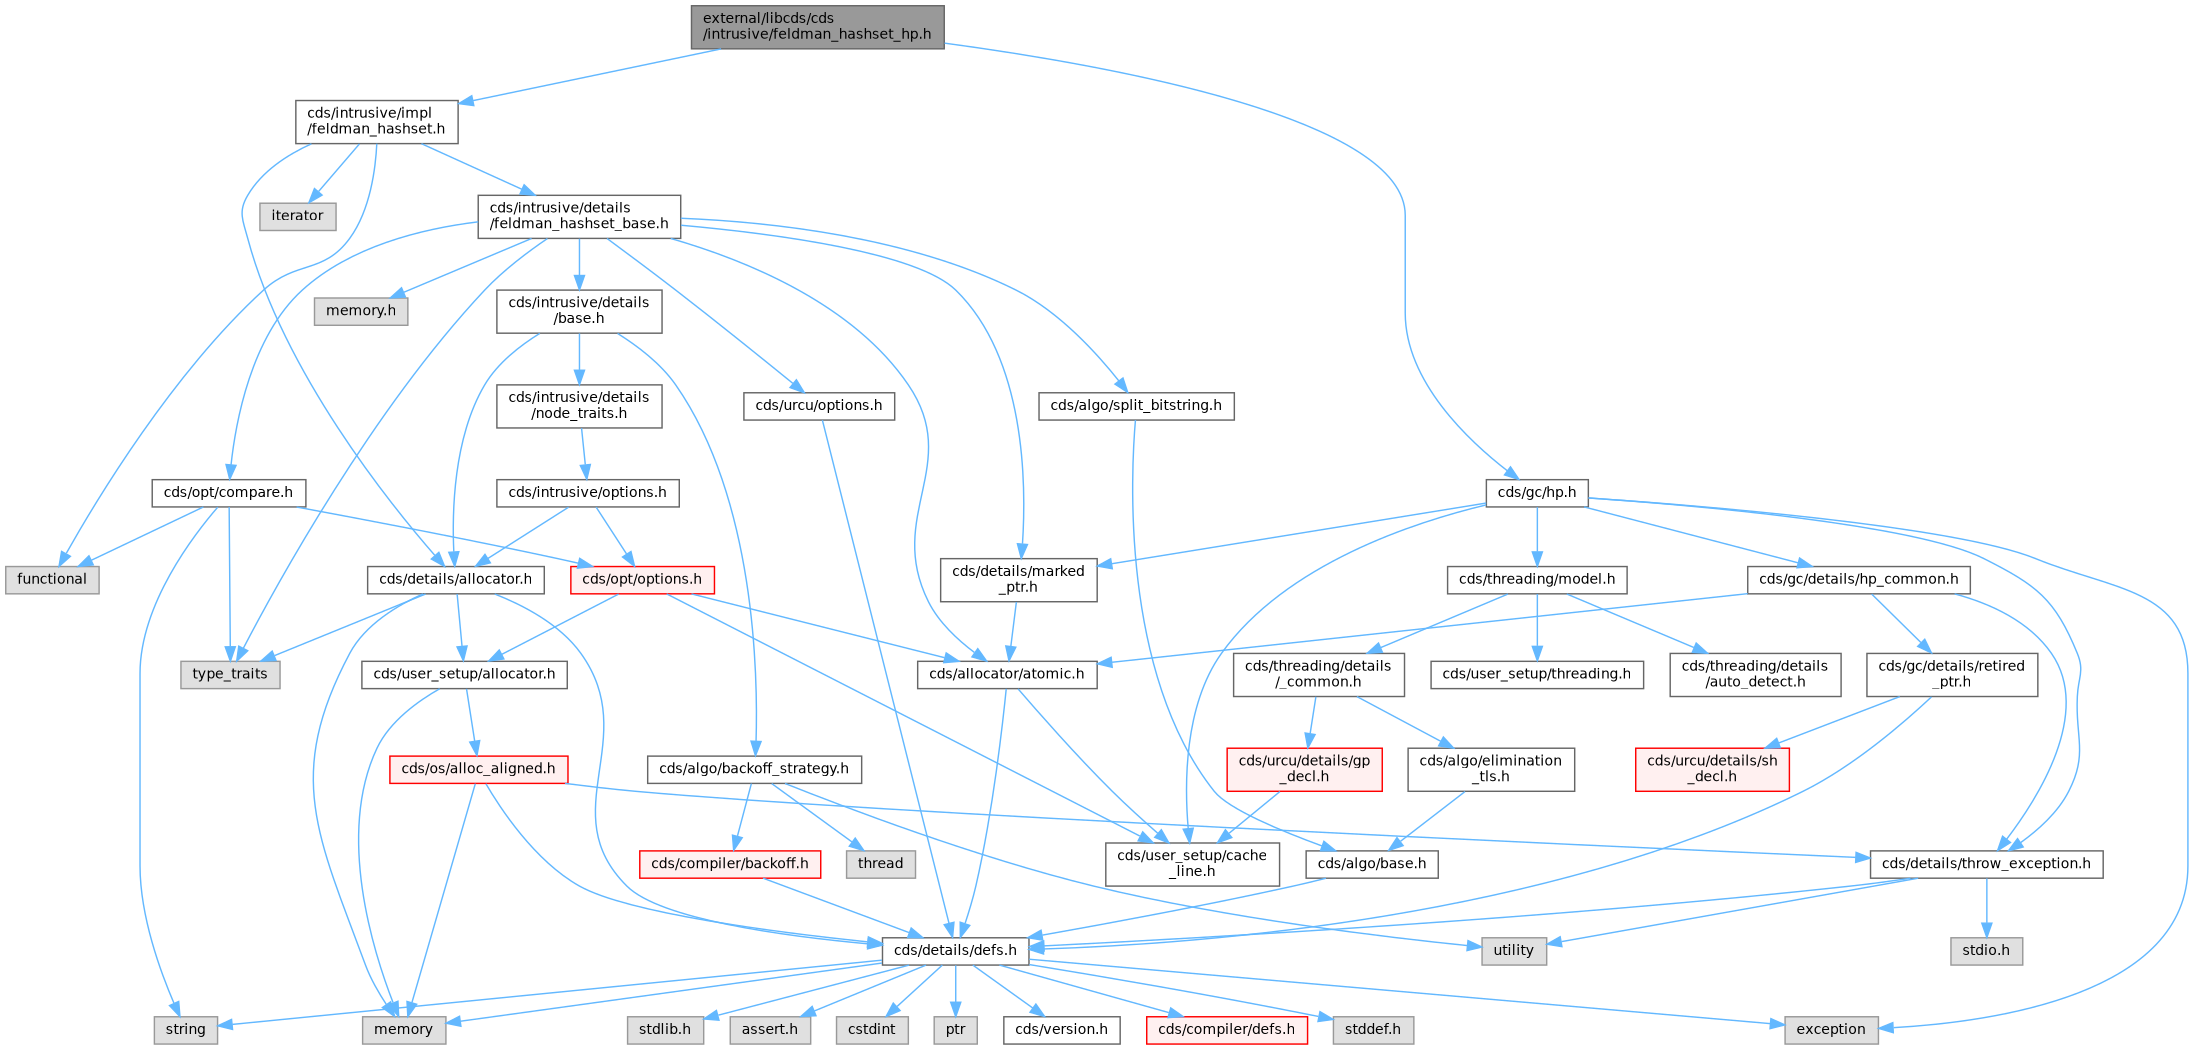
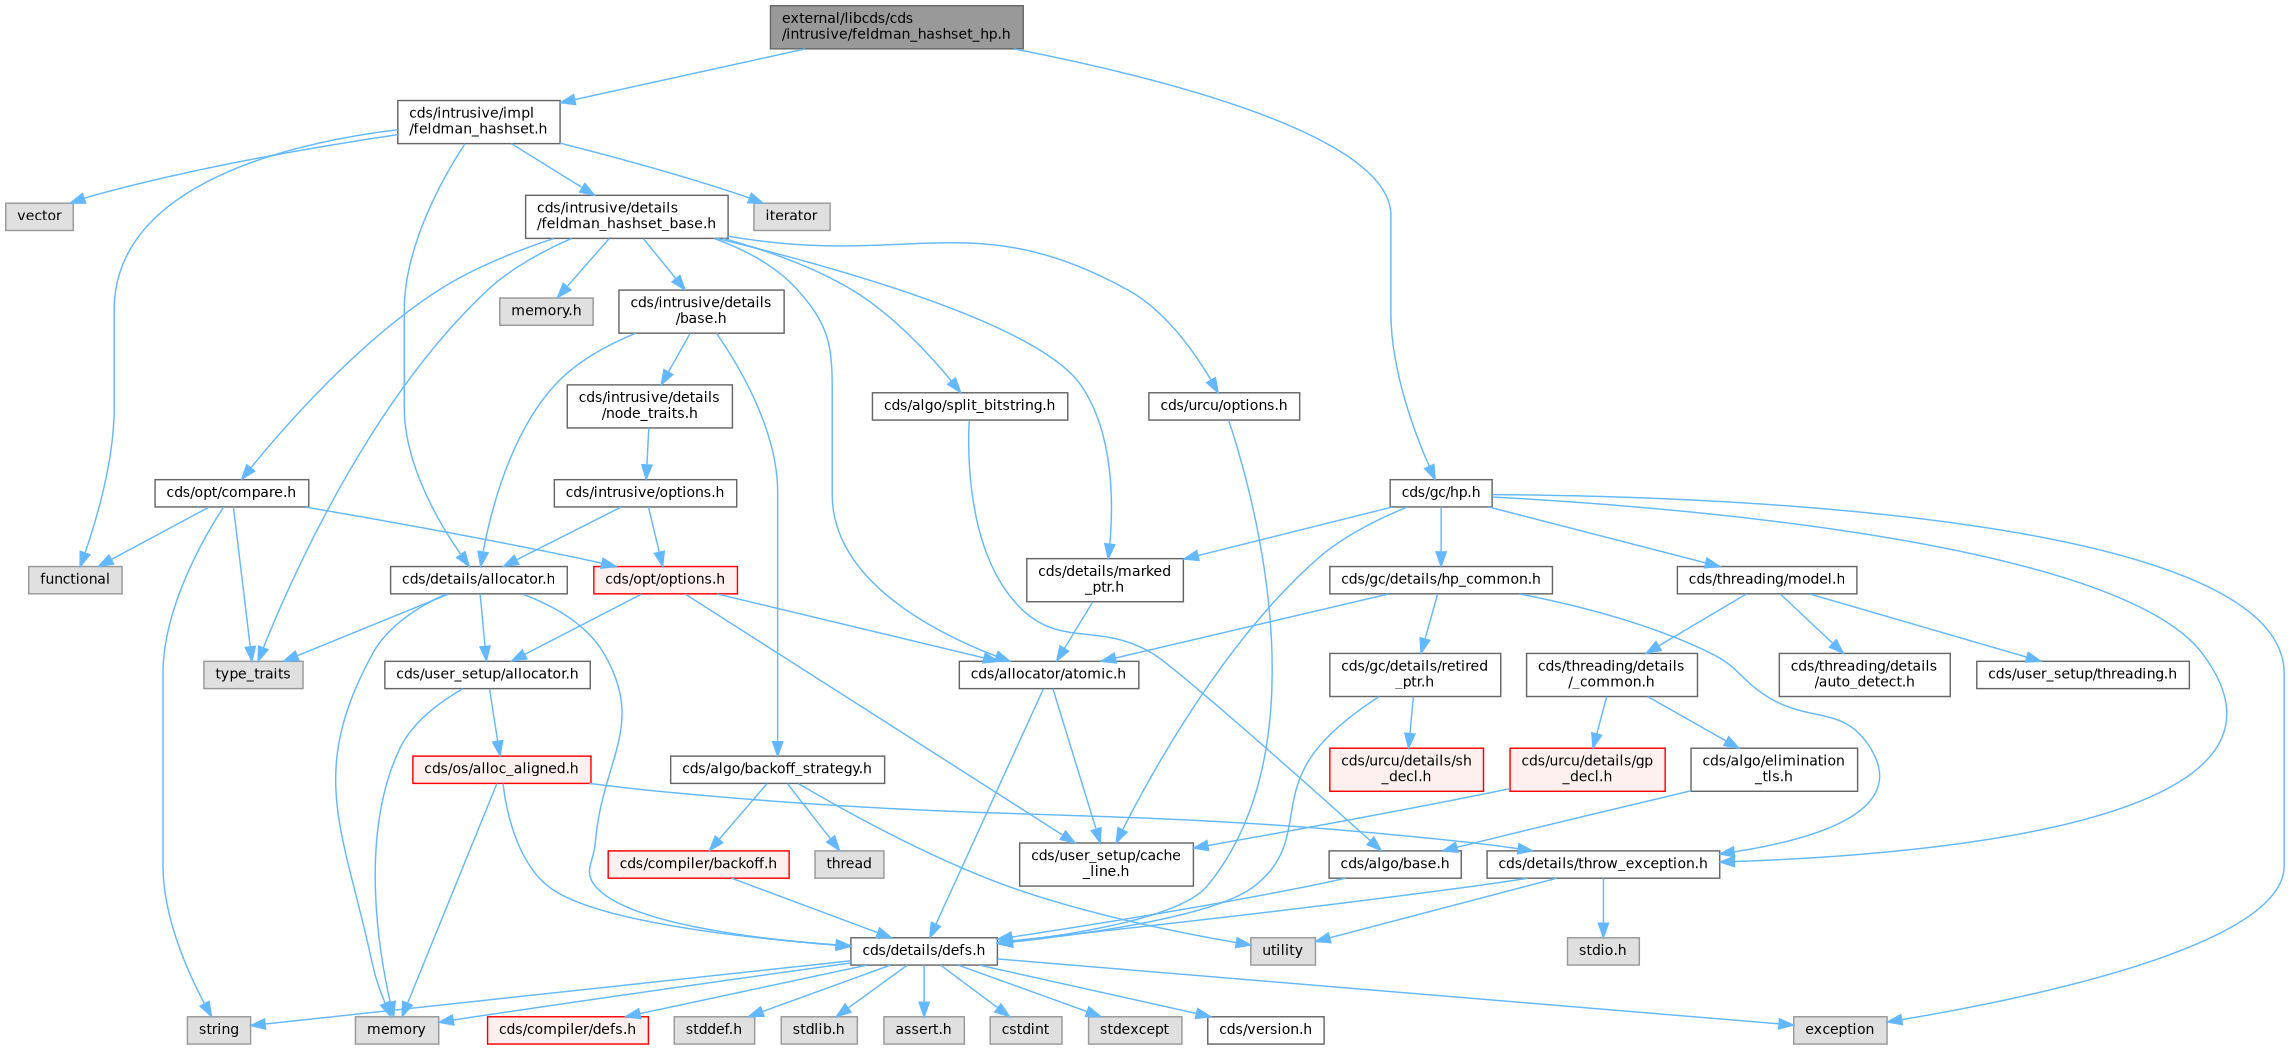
node "vector": added
node "ptr": label "ptr" -> "stdexcept"
